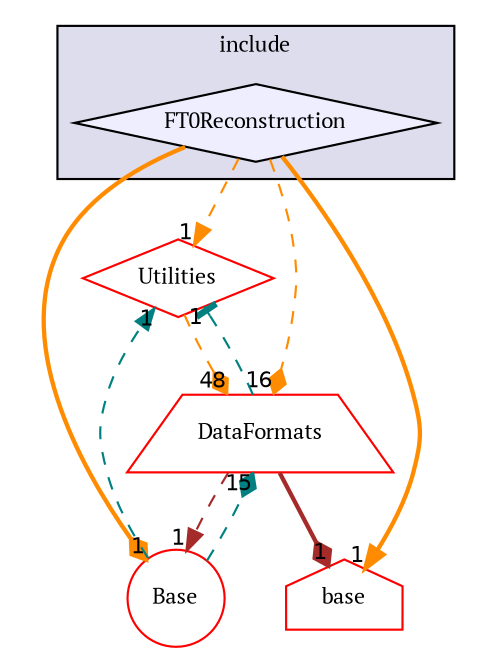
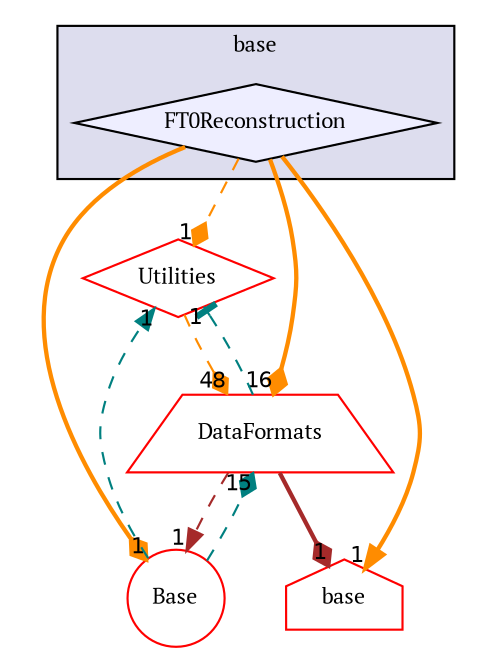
cluster "include": label "include" -> "base"
edge "FT0Reconstruction" -> "Utilities": arrowhead normal -> diamond
edge "FT0Reconstruction" -> "DataFormats": style dashed -> bold
